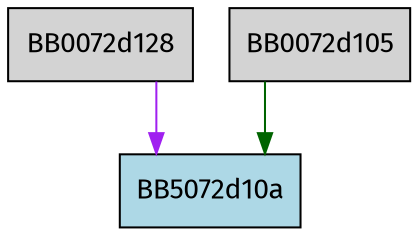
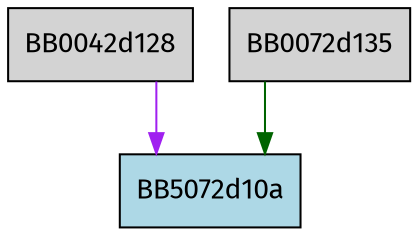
node "BB0072d128": label "BB0072d128" -> "BB0042d128"
node "BB0072d105": label "BB0072d105" -> "BB0072d135"
